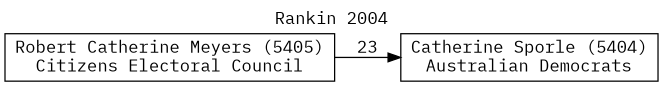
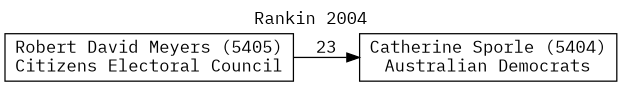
node "Robert Catherine Meyers (5405) Citizens Electoral Council": label "Robert Catherine Meyers (5405) Citizens Electoral Council" -> "Robert David Meyers (5405) Citizens Electoral Council"
